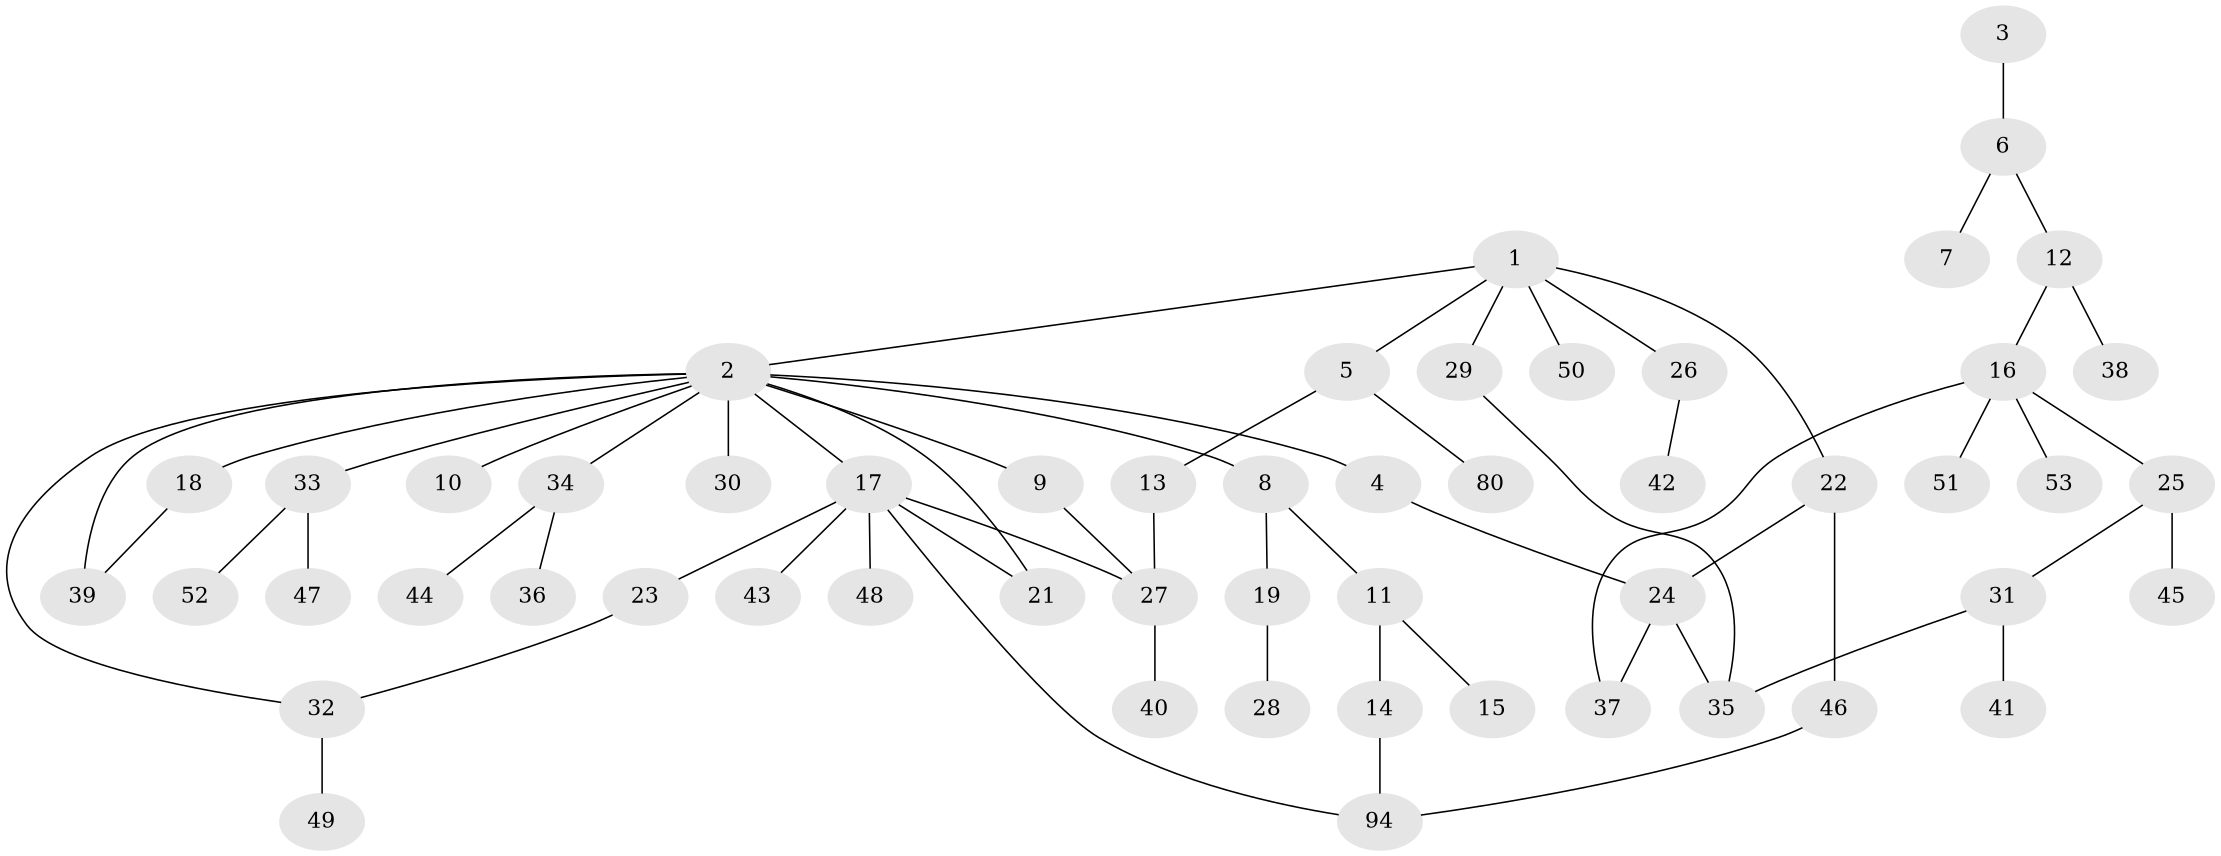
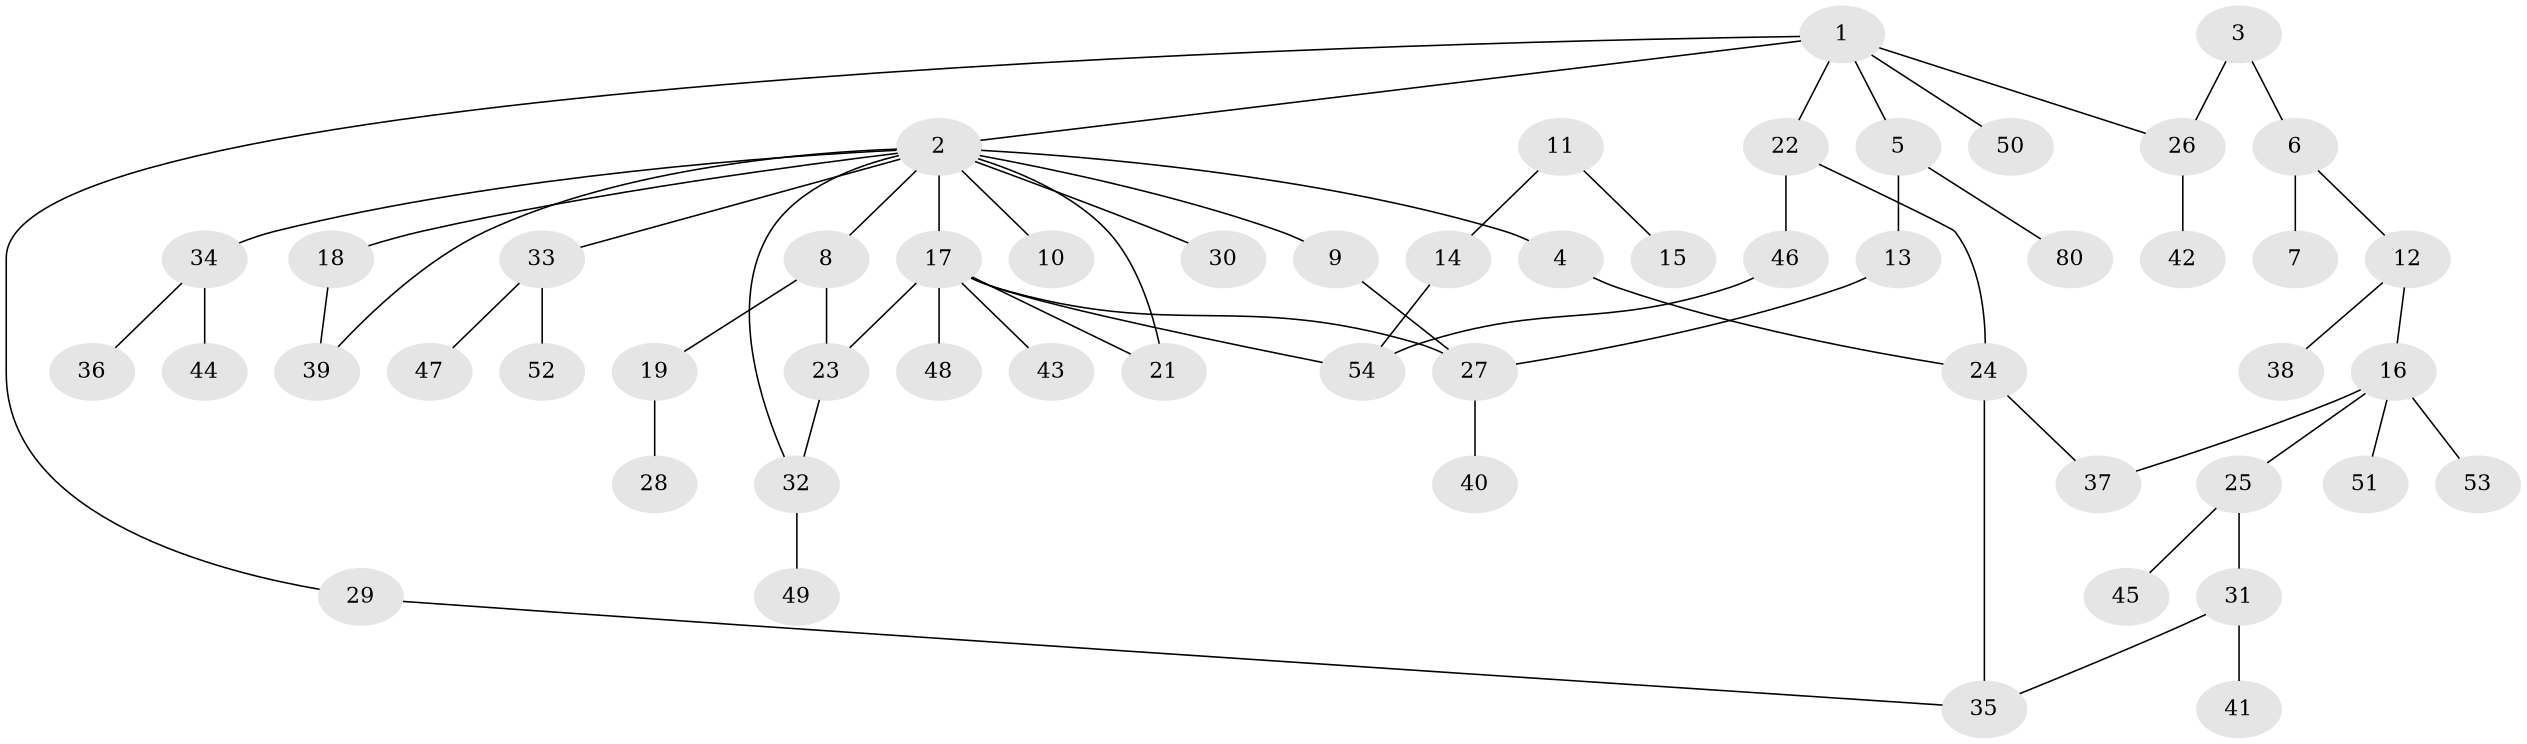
edge "3" -- "26": added
edge "8" -- "11": now "8" -- "23"
node "94": label "94" -> "54"
